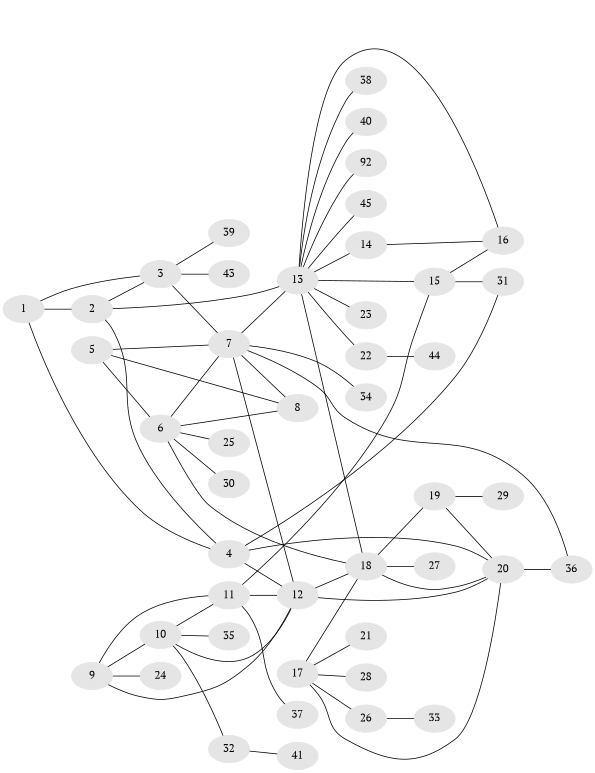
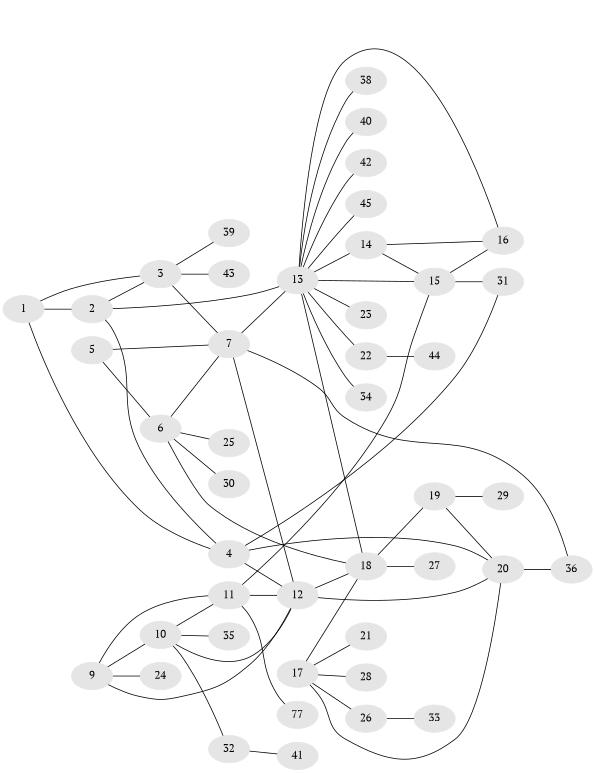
node "92": label "92" -> "42"
edge "14" -- "15": added
edge "7" -- "34": now "13" -- "34"
node "8": removed
edge "18" -- "20": removed
node "37": label "37" -> "77"
